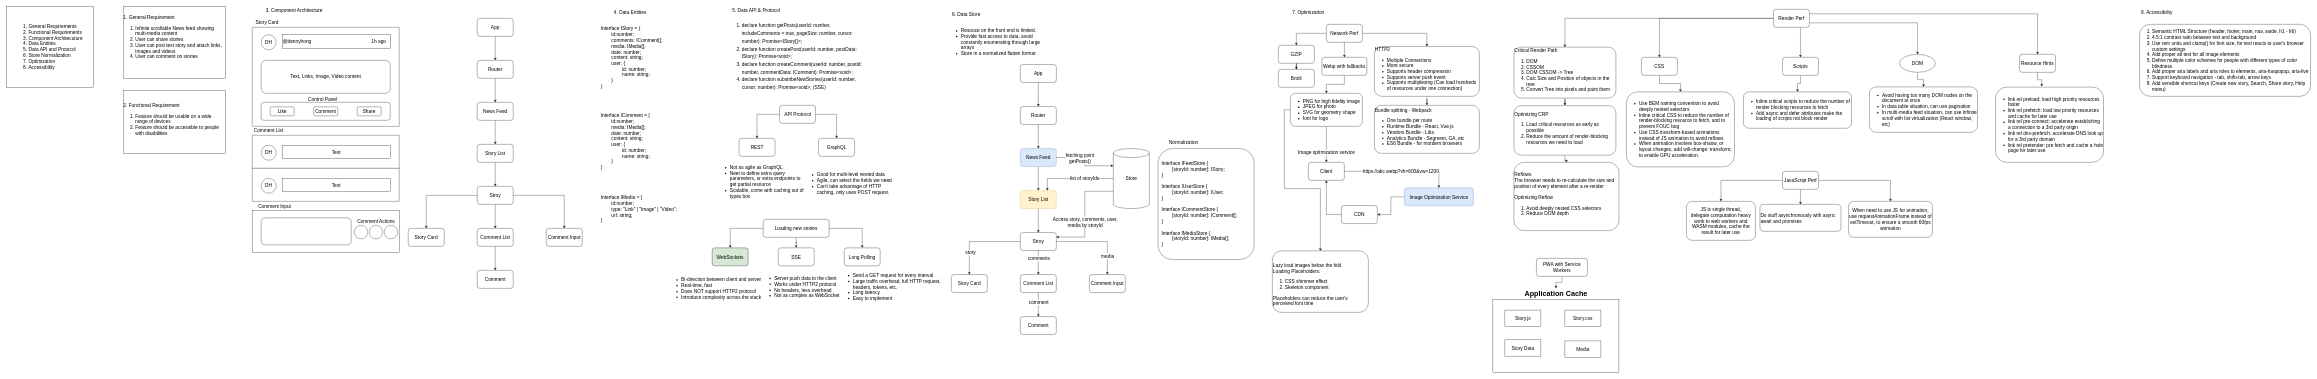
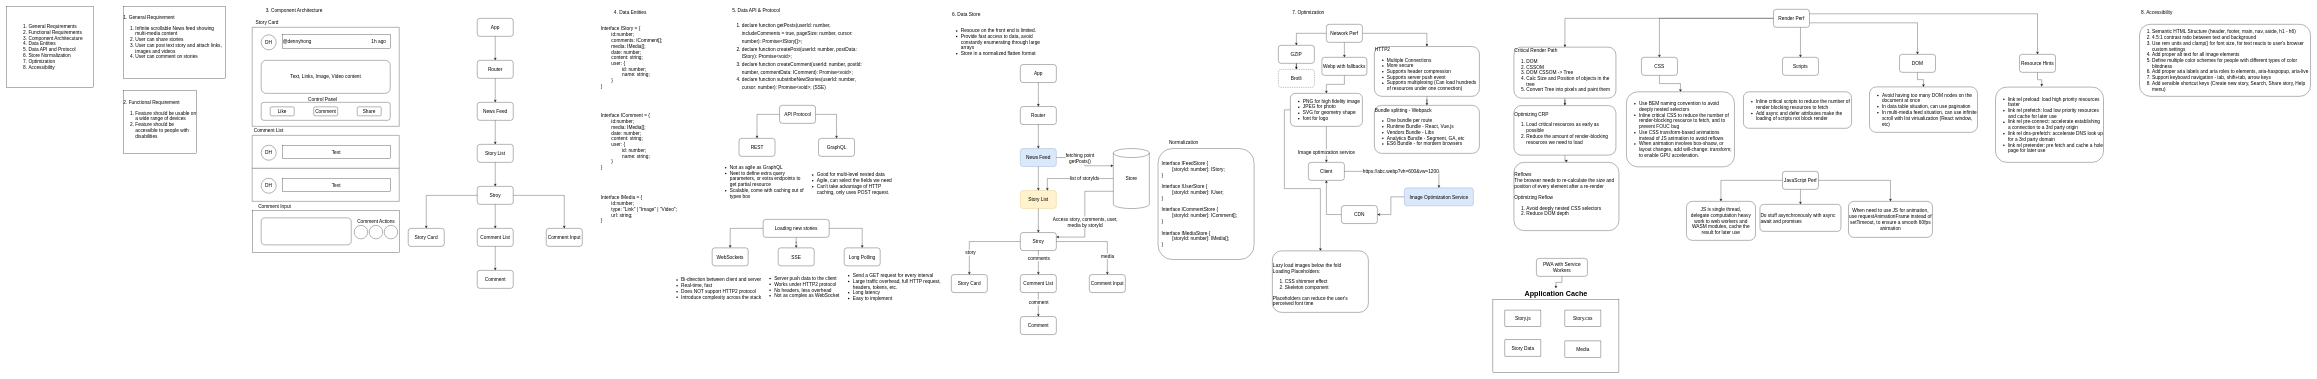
node "DOM": shape ellipse -> rounded rectangle
node "Brotli": style solid -> dashed
edge "Scripts" -> "Inline critical scripts to reduce the number of render blocking resources to fetch Add async and defer attributes make the loading of scripts not block render": removed
node "2. Functional Requirement Feature should be usable on a wide range of devices Feature should be accessible to people with disabilities": size 102x63 -> 74x63
node "WebSockets": fillcolor #d5e8d4 -> #ffffff
